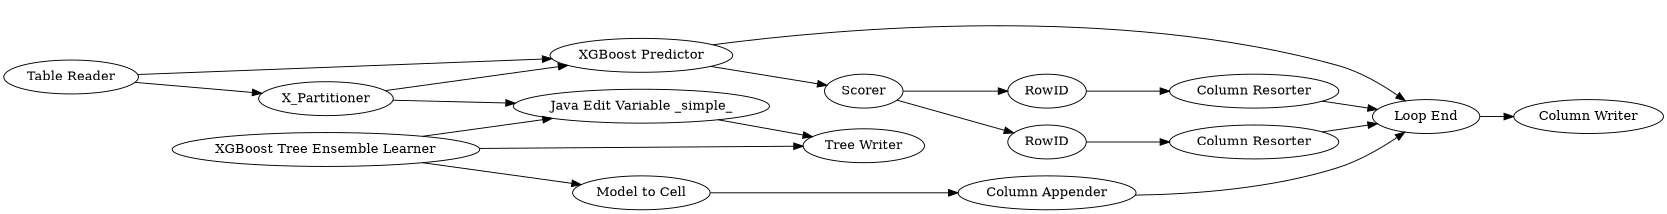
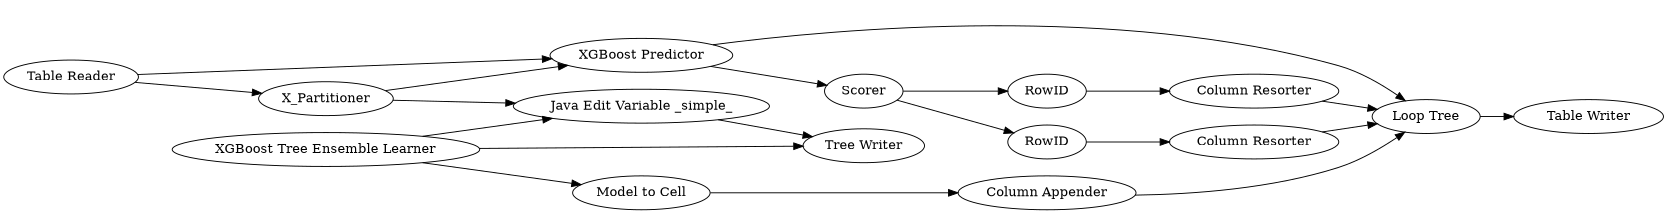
node "Loop End": label "Loop End" -> "Loop Tree"
node "Column Writer": label "Column Writer" -> "Table Writer"
